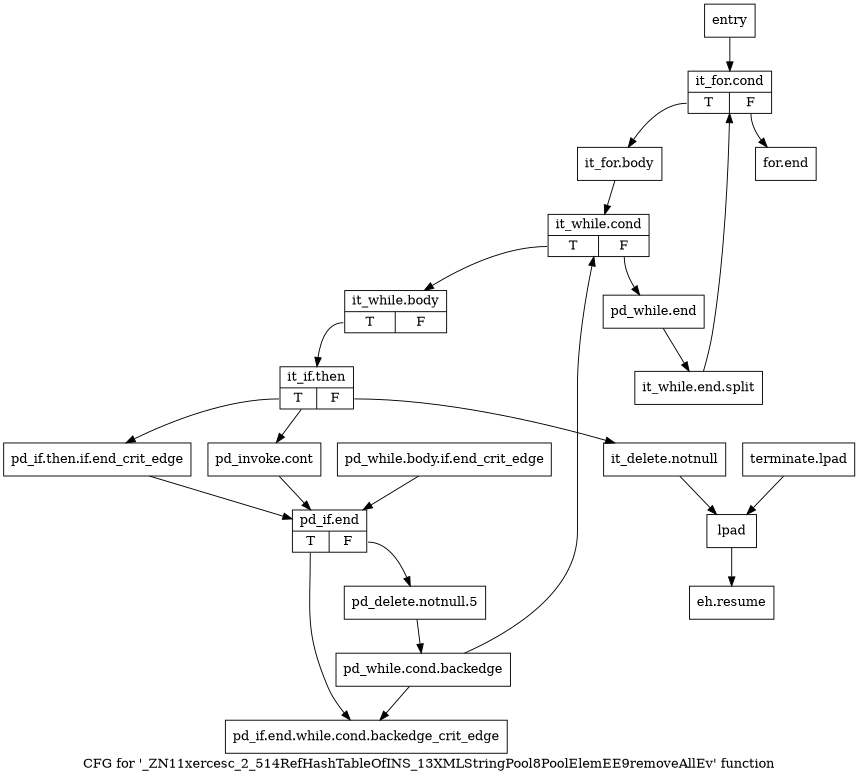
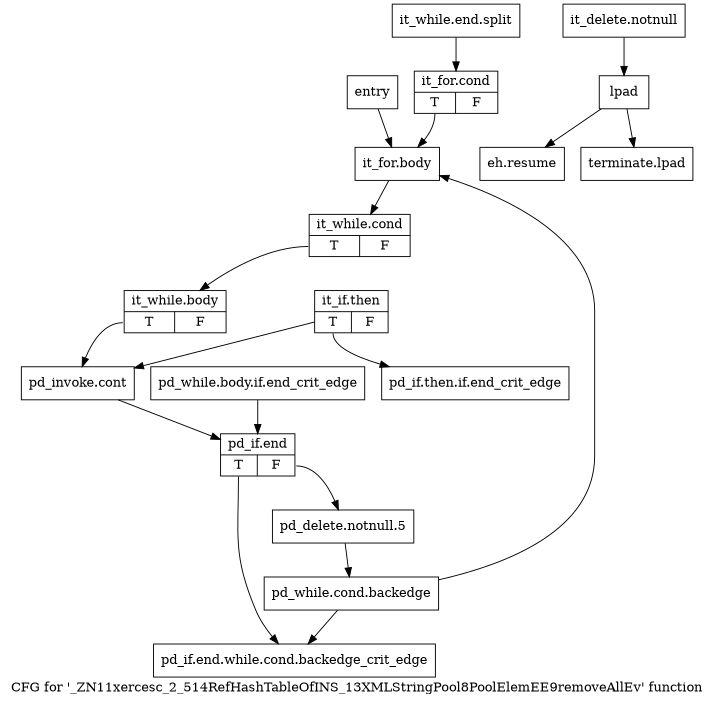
edge "entry" -> "it_for.cond": now "entry" -> "it_for.body"
node "for.end": removed
node "pd_while.end": removed
edge "it_while.body" -> "it_if.then": now "it_while.body" -> "pd_invoke.cont"
edge "it_if.then" -> "it_delete.notnull": removed
edge "pd_while.cond.backedge" -> "it_while.cond": now "pd_while.cond.backedge" -> "it_for.body"
edge "terminate.lpad" -> "lpad": reversed
edge "pd_if.then.if.end_crit_edge" -> "pd_if.end": removed
